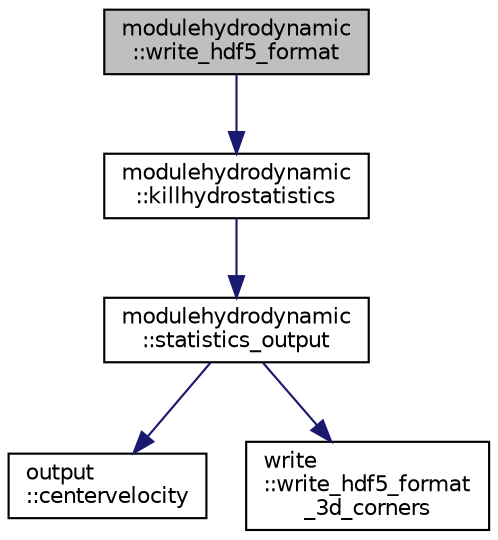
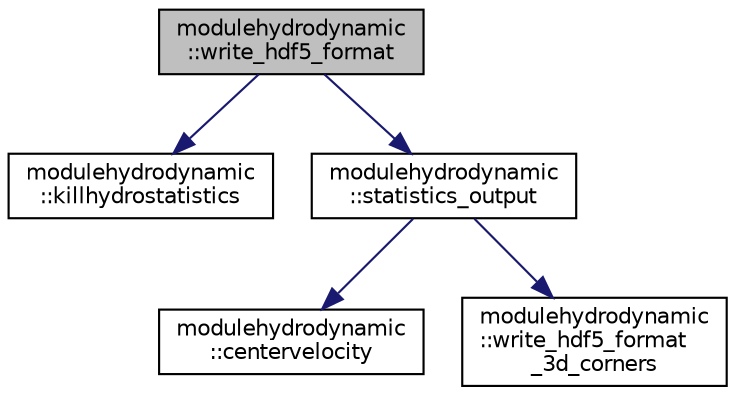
edge "modulehydrodynamic ::killhydrostatistics" -> "modulehydrodynamic ::statistics_output": now "modulehydrodynamic ::write_hdf5_format" -> "modulehydrodynamic ::statistics_output"
node "output ::centervelocity": label "output ::centervelocity" -> "modulehydrodynamic ::centervelocity"
node "write ::write_hdf5_format _3d_corners": label "write ::write_hdf5_format _3d_corners" -> "modulehydrodynamic ::write_hdf5_format _3d_corners"
